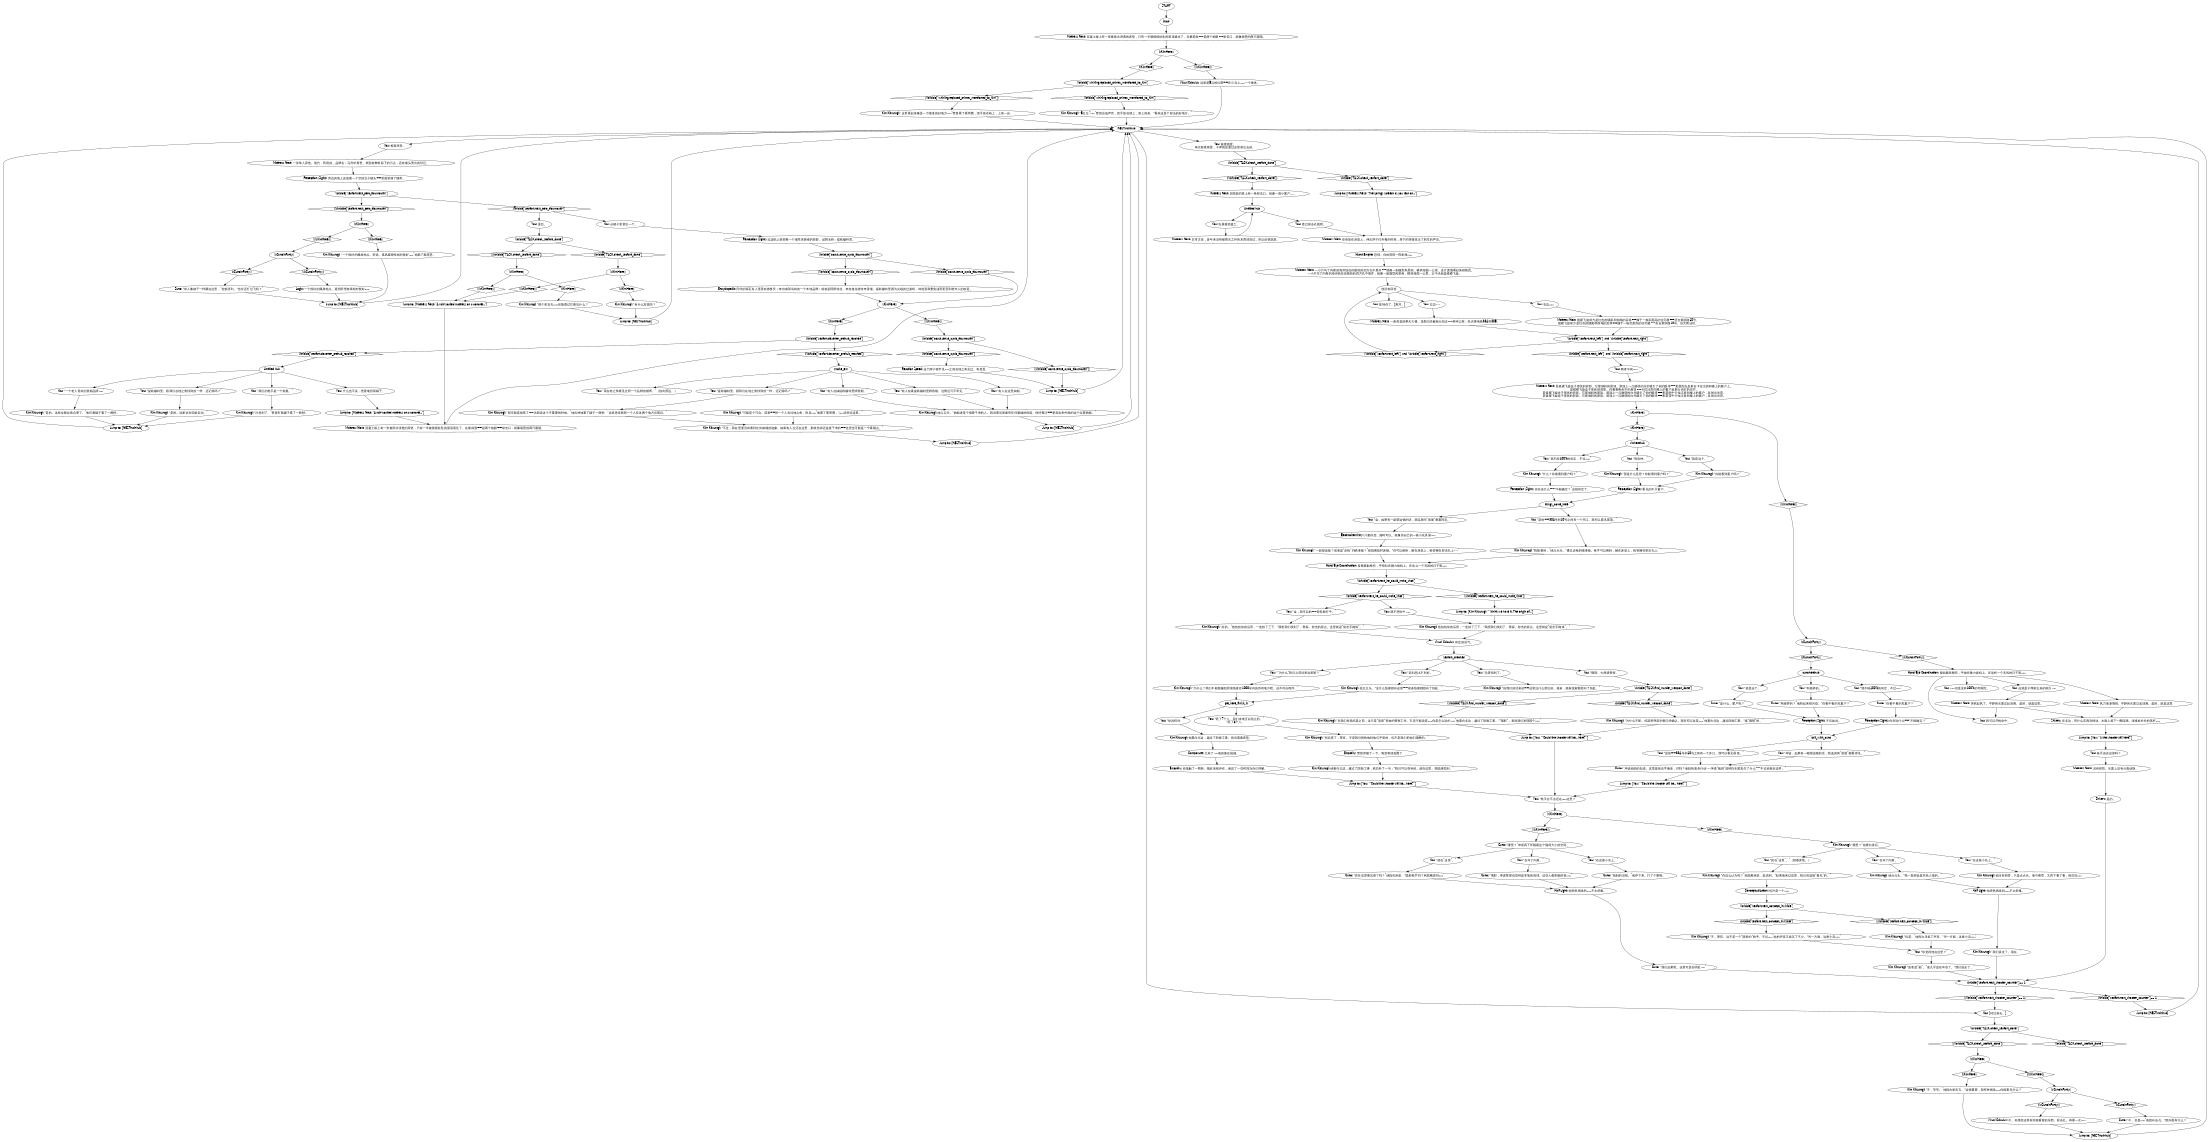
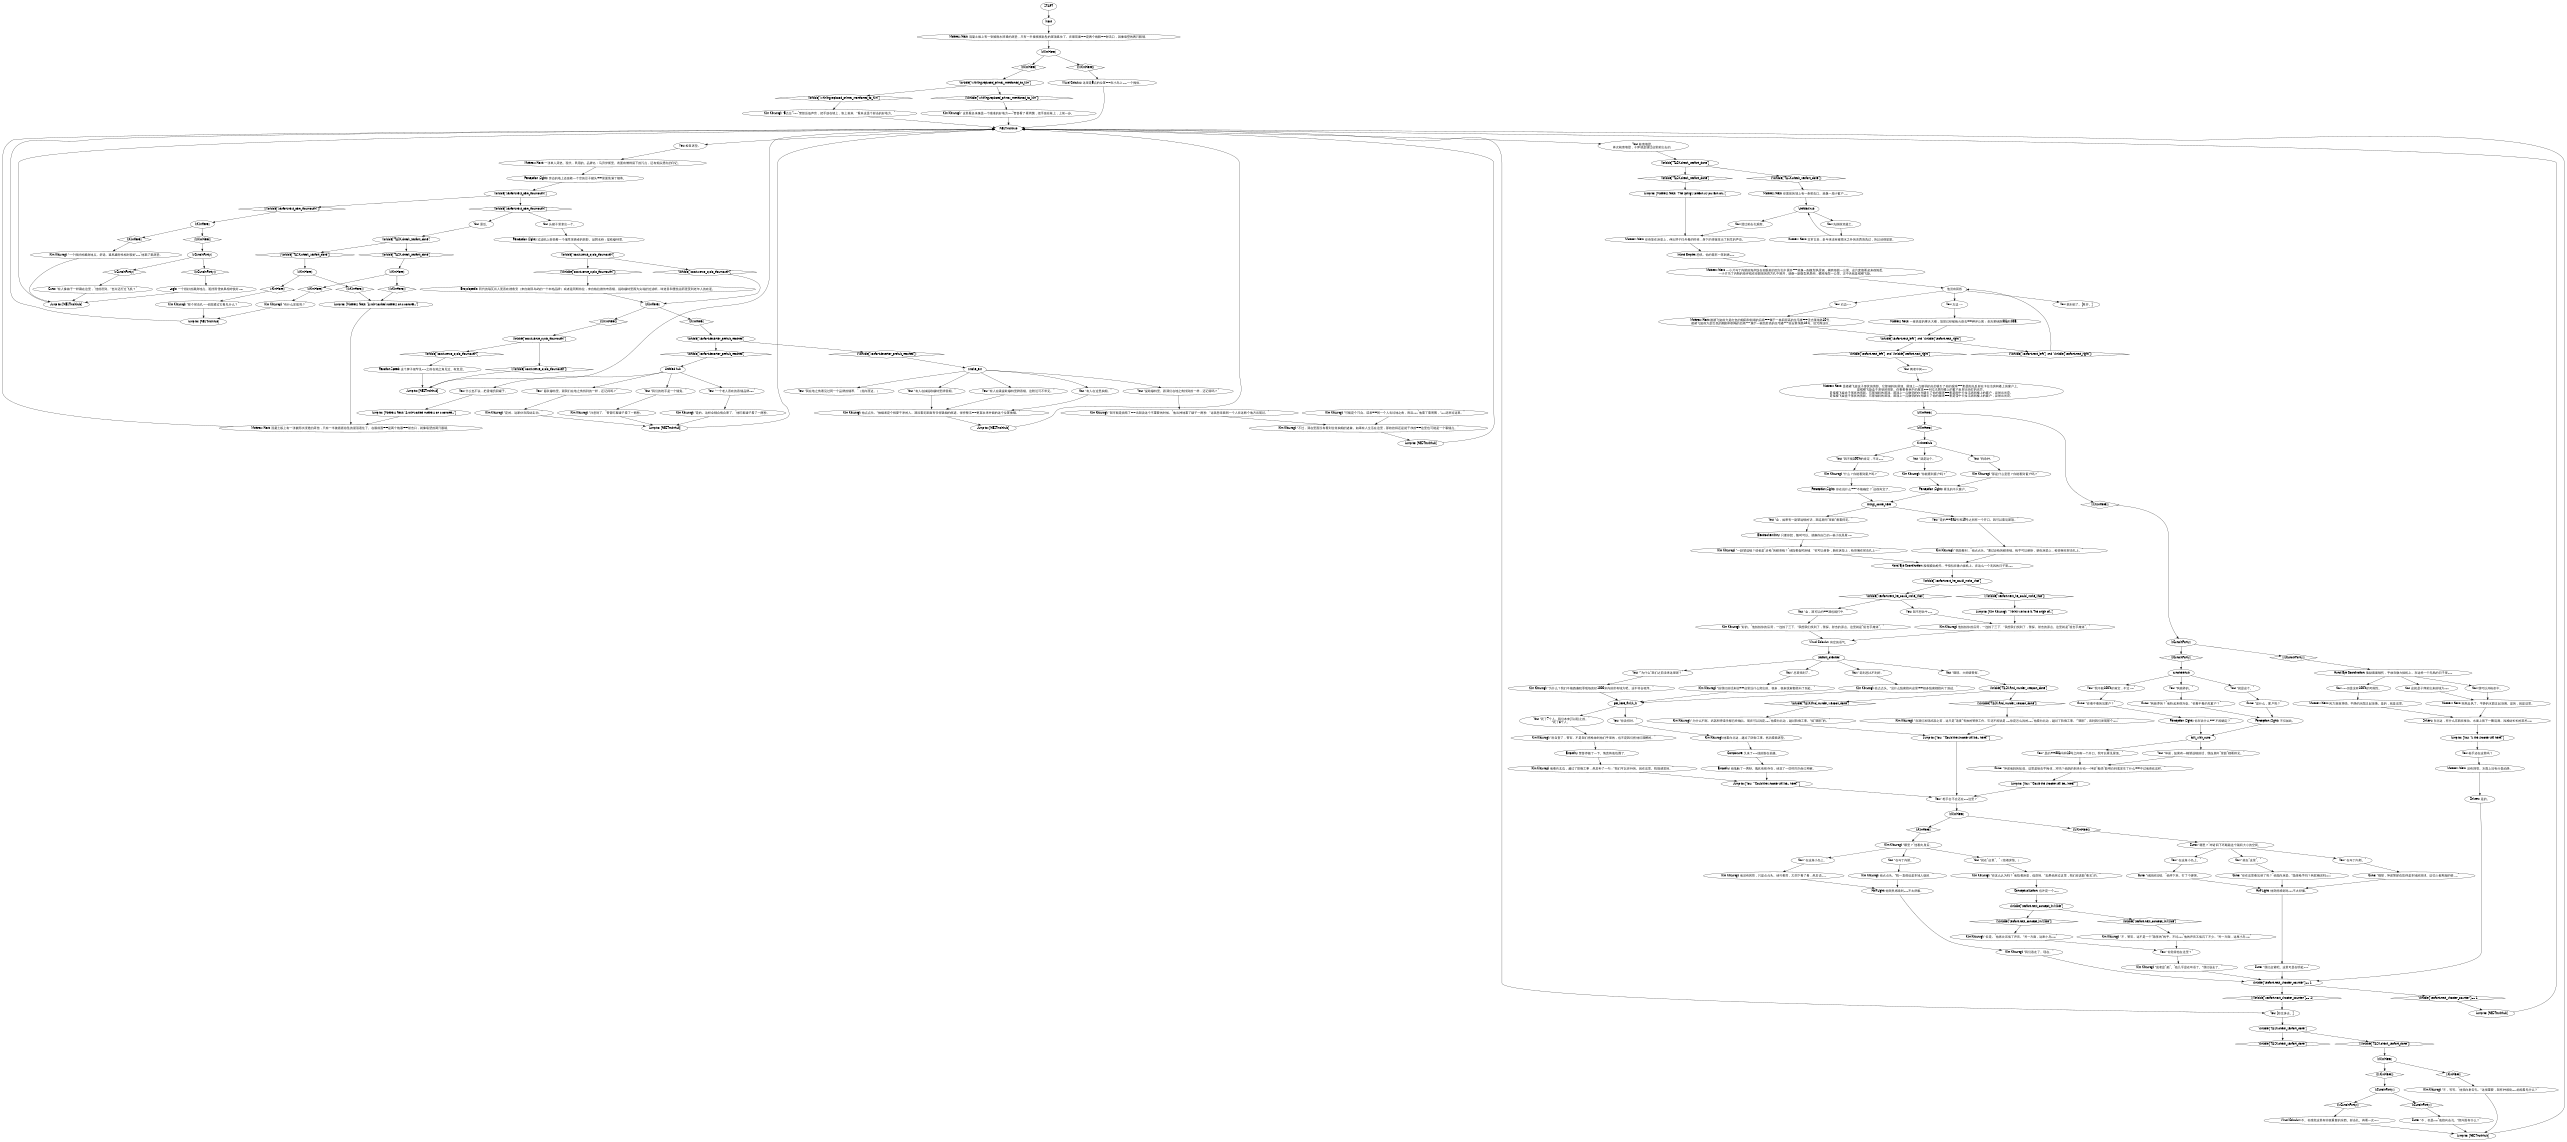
edge "Hand/Eye Coordination: 脸贴着面颊托，手放在微力扳机上。在这样一个无风的日子里……" -> "Mattress Nest: 风力渐渐增强。平静的水面泛起涟漪。是的，就是这里。": now "You: ……但是没有100%的可能性。" -> "Mattress Nest: 风力渐渐增强。平静的水面泛起涟漪。是的，就是这里。"
edge "Kim Kitsuragi: “按我们的话来说——这里没什么突出的。很多，很多线索都指向了别处。”" -> "get_here_finish_it": added
edge "Mattress Nest: 突然起风了。平静的水面泛起涟漪。是的，就是这里。" -> "You: 我可以开枪命中。": reversed
